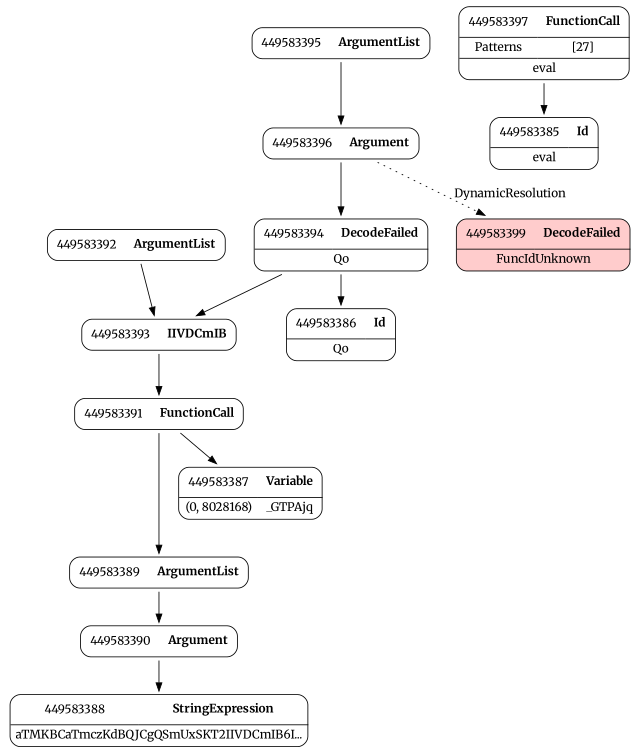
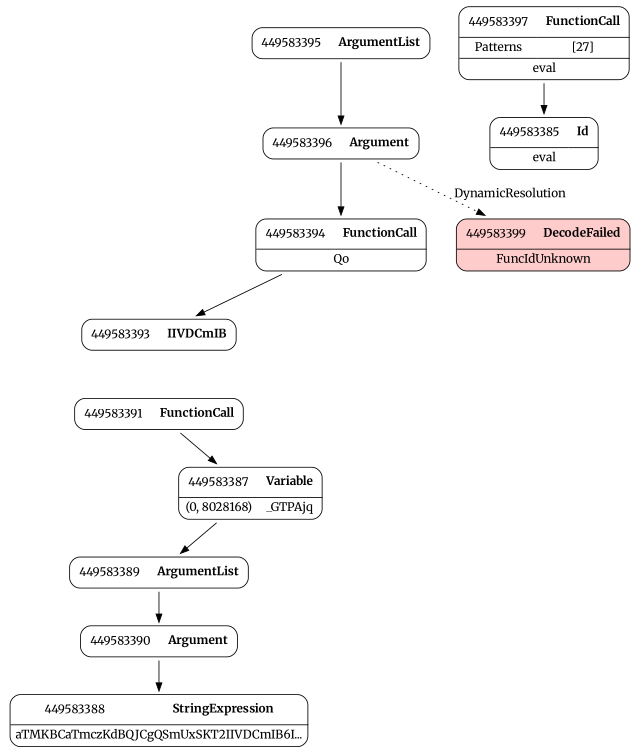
node "449583394": text "DecodeFailed" -> "FunctionCall"
node "449583392": removed
node "449583386": removed
edge "449583393" -> "449583391": removed
edge "449583391" -> "449583389": now "449583387" -> "449583389"
